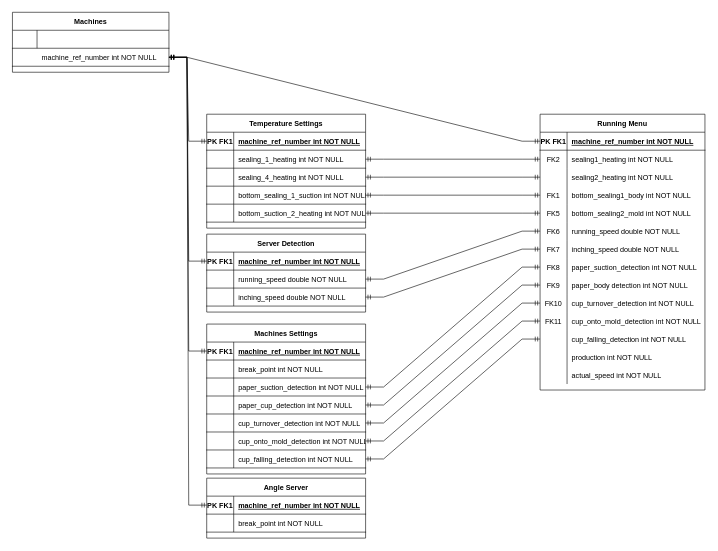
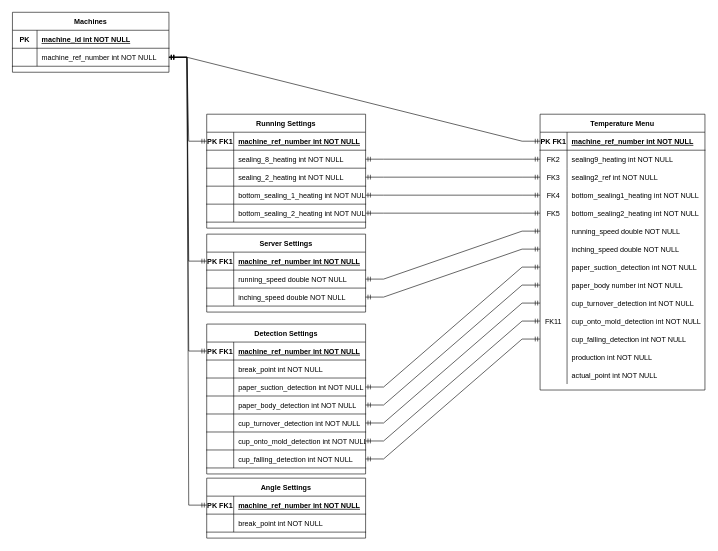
node "PK": added
node "machine_id int NOT NULL": added
node "Temperature Settings": label "Temperature Settings" -> "Running Settings"
node "Running Menu": label "Running Menu" -> "Temperature Menu"
node "sealing_1_heating int NOT NULL": label "sealing_1_heating int NOT NULL" -> "sealing_8_heating int NOT NULL"
node "sealing1_heating int NOT NULL": label "sealing1_heating int NOT NULL" -> "sealing9_heating int NOT NULL"
node "FK3": added
node "sealing_4_heating int NOT NULL": label "sealing_4_heating int NOT NULL" -> "sealing_2_heating int NOT NULL"
node "sealing2_heating int NOT NULL": label "sealing2_heating int NOT NULL" -> "sealing2_ref int NOT NULL"
node "bottom_sealing_1_suction int NOT NULL": label "bottom_sealing_1_suction int NOT NULL" -> "bottom_sealing_1_heating int NOT NULL"
node "FK1": label "FK1" -> "FK4"
node "bottom_sealing1_body int NOT NULL": label "bottom_sealing1_body int NOT NULL" -> "bottom_sealing1_heating int NOT NULL"
node "bottom_suction_2_heating int NOT NULL": label "bottom_suction_2_heating int NOT NULL" -> "bottom_sealing_2_heating int NOT NULL"
node "bottom_sealing2_mold int NOT NULL": label "bottom_sealing2_mold int NOT NULL" -> "bottom_sealing2_heating int NOT NULL"
node "FK6": removed
node "Server Detection": label "Server Detection" -> "Server Settings"
node "FK7": removed
node "FK8": removed
node "FK9": removed
node "paper_body detection int NOT NULL": label "paper_body detection int NOT NULL" -> "paper_body number int NOT NULL"
node "FK10": removed
node "Machines Settings": label "Machines Settings" -> "Detection Settings"
node "actual_speed int NOT NULL": label "actual_speed int NOT NULL" -> "actual_point int NOT NULL"
node "paper_cup_detection int NOT NULL": label "paper_cup_detection int NOT NULL" -> "paper_body_detection int NOT NULL"
node "Angle Server": label "Angle Server" -> "Angle Settings"
